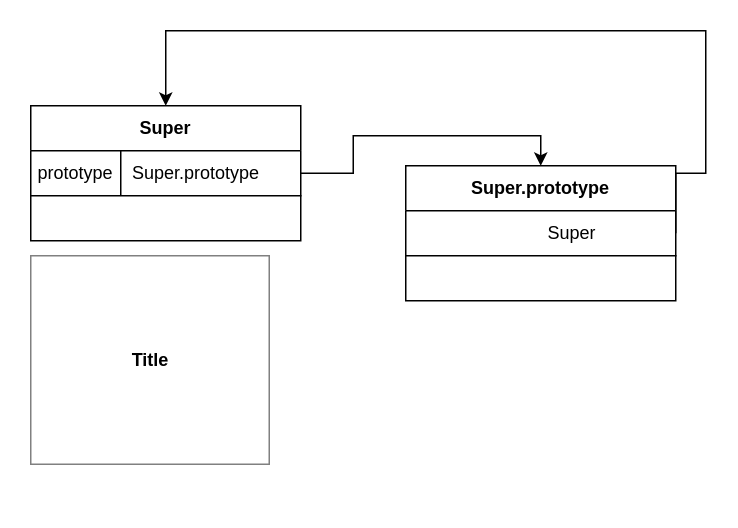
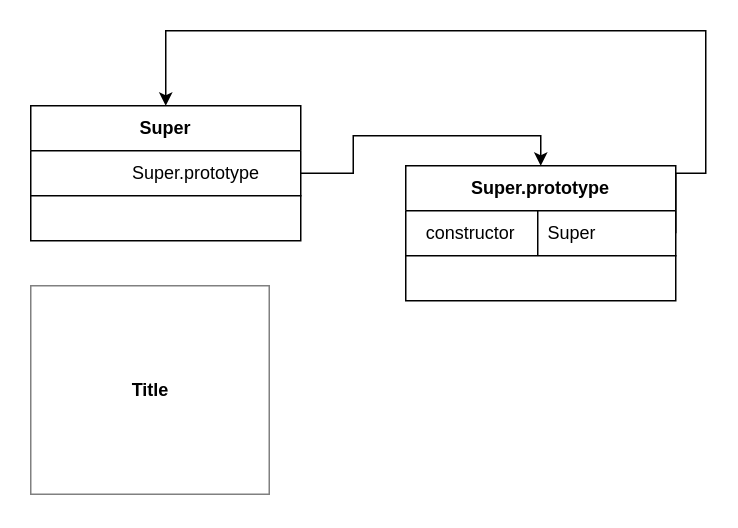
node "prototype": removed
node "constructor": added
node "Title": moved (151, 361) -> (151, 391)
